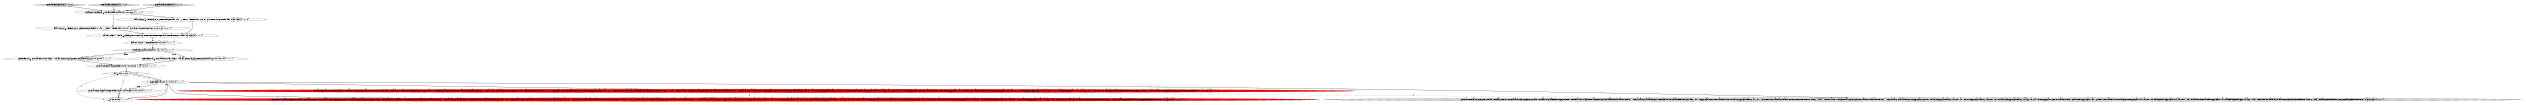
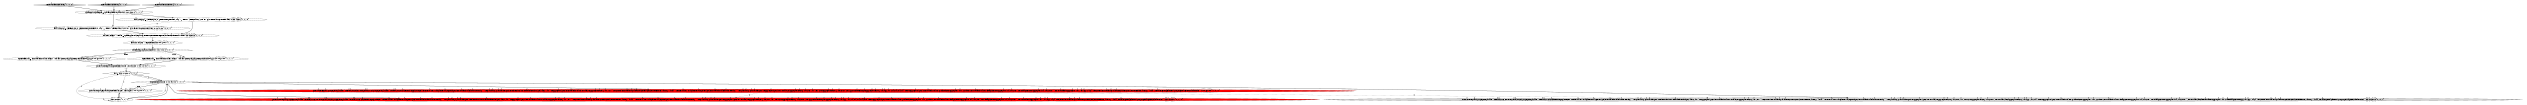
node "i < expectedResults.size()@@@19@@@['1', '1', '1']": shape ellipse -> diamond
